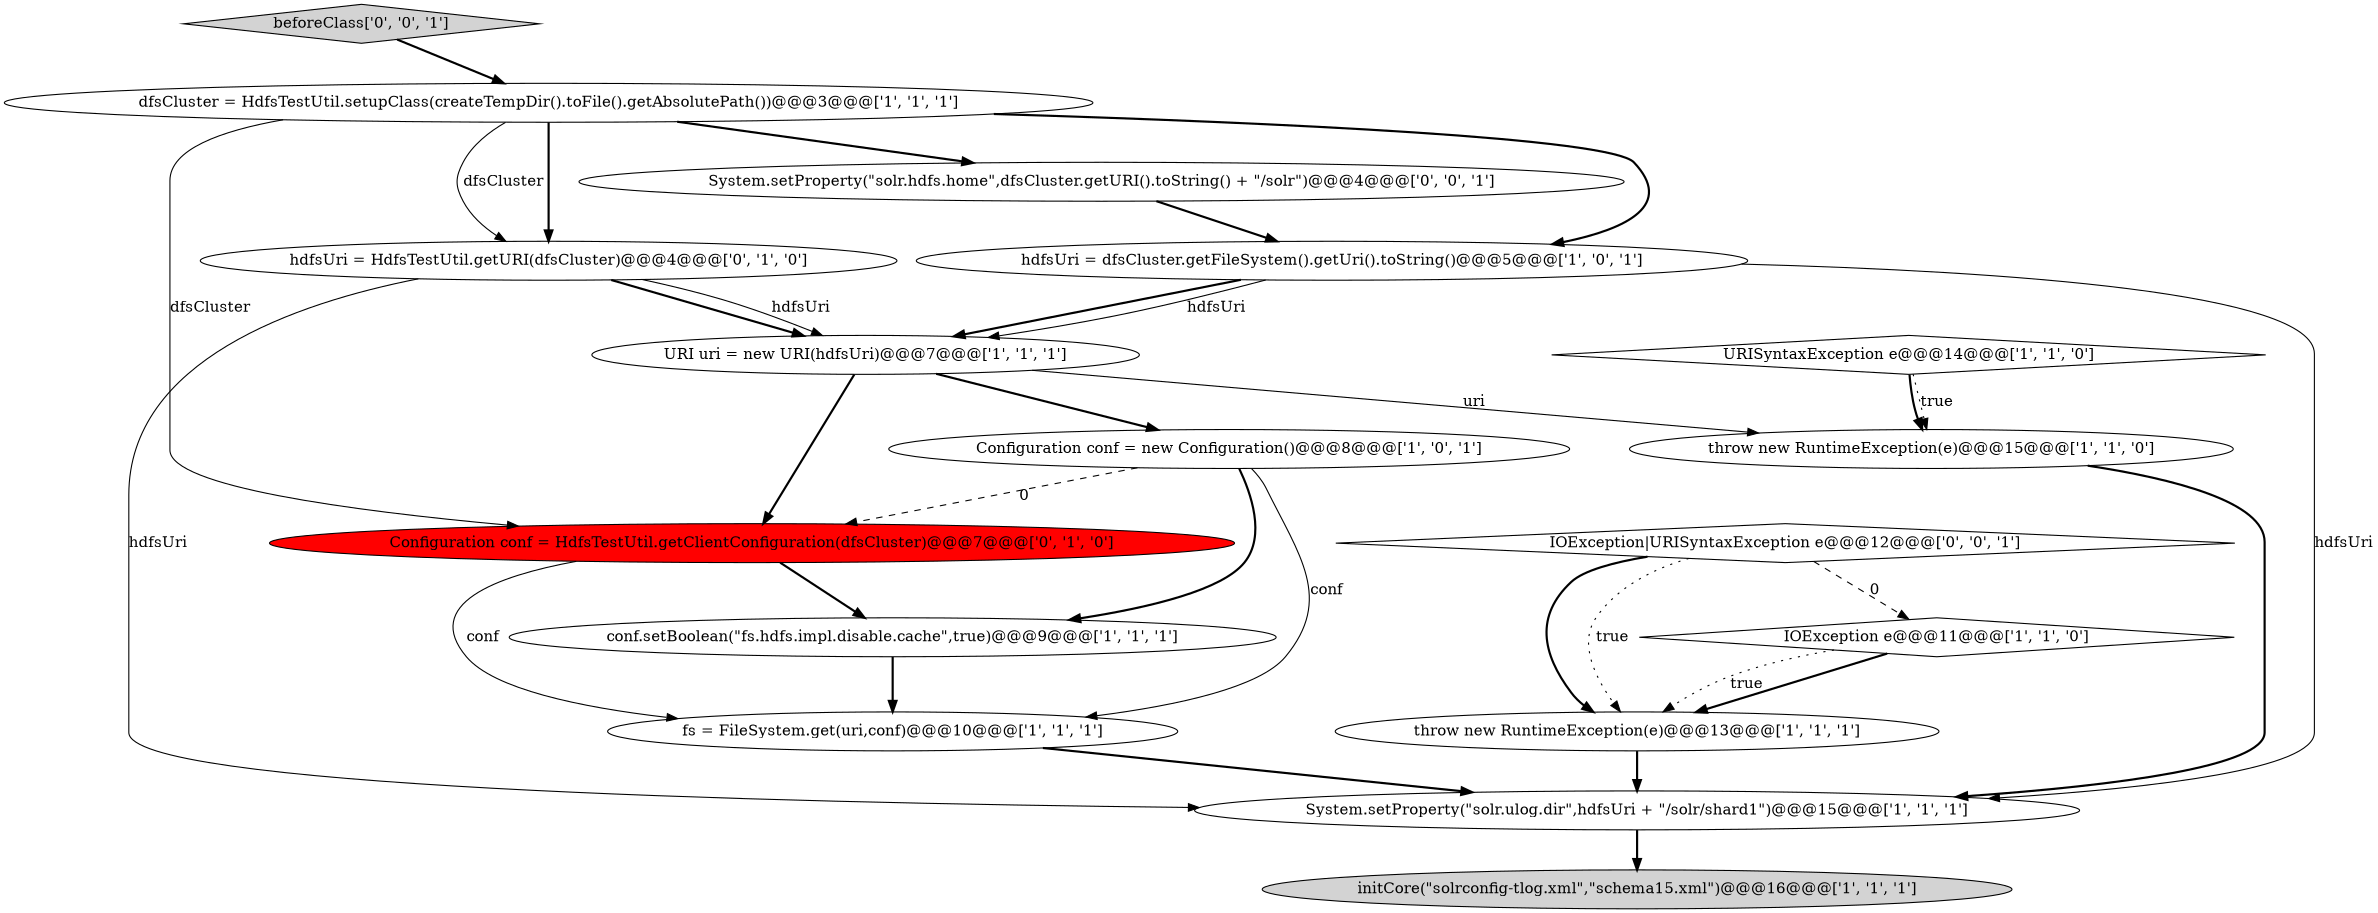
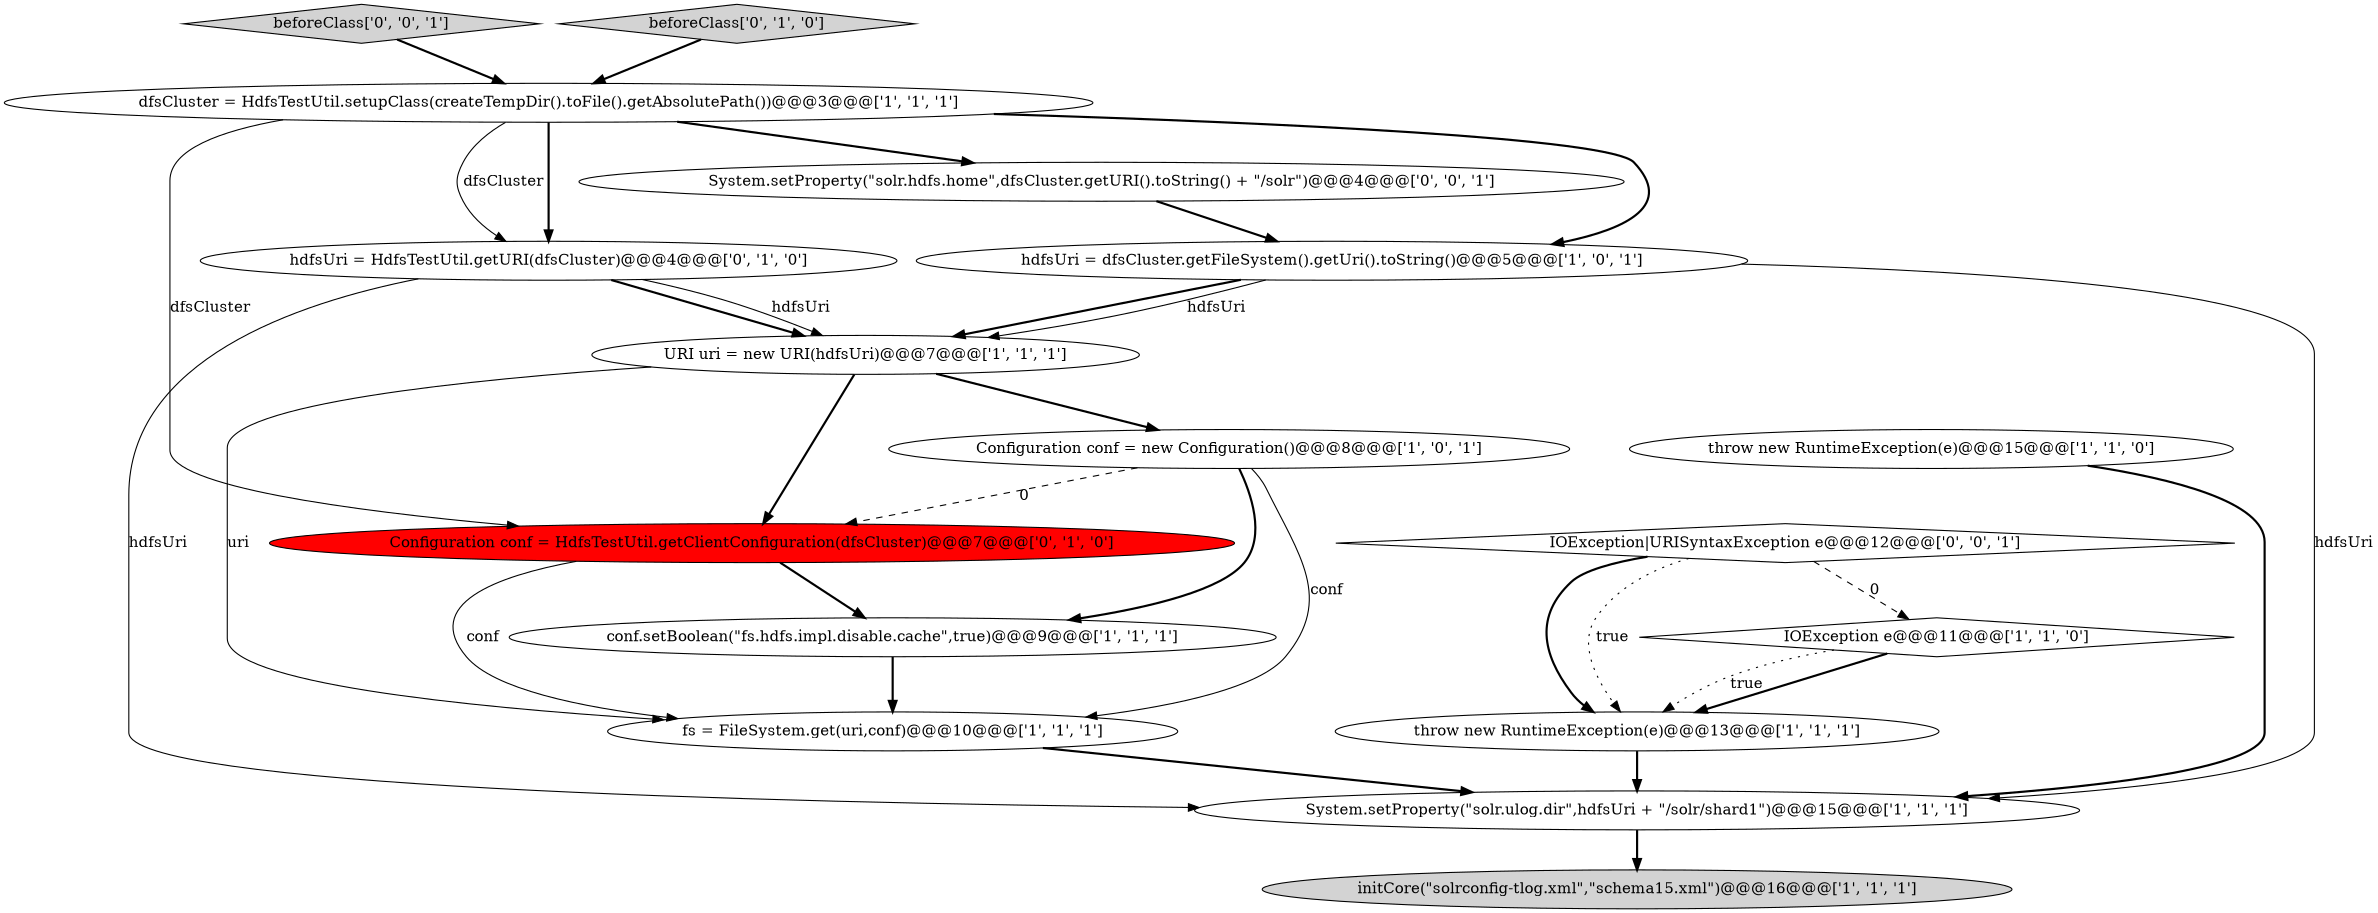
node "beforeClass['0', '1', '0']": added
node "URISyntaxException e@@@14@@@['1', '1', '0']": removed
edge "URI uri = new URI(hdfsUri)@@@7@@@['1', '1', '1']" -> "throw new RuntimeException(e)@@@15@@@['1', '1', '0']": now "URI uri = new URI(hdfsUri)@@@7@@@['1', '1', '1']" -> "fs = FileSystem.get(uri,conf)@@@10@@@['1', '1', '1']"
